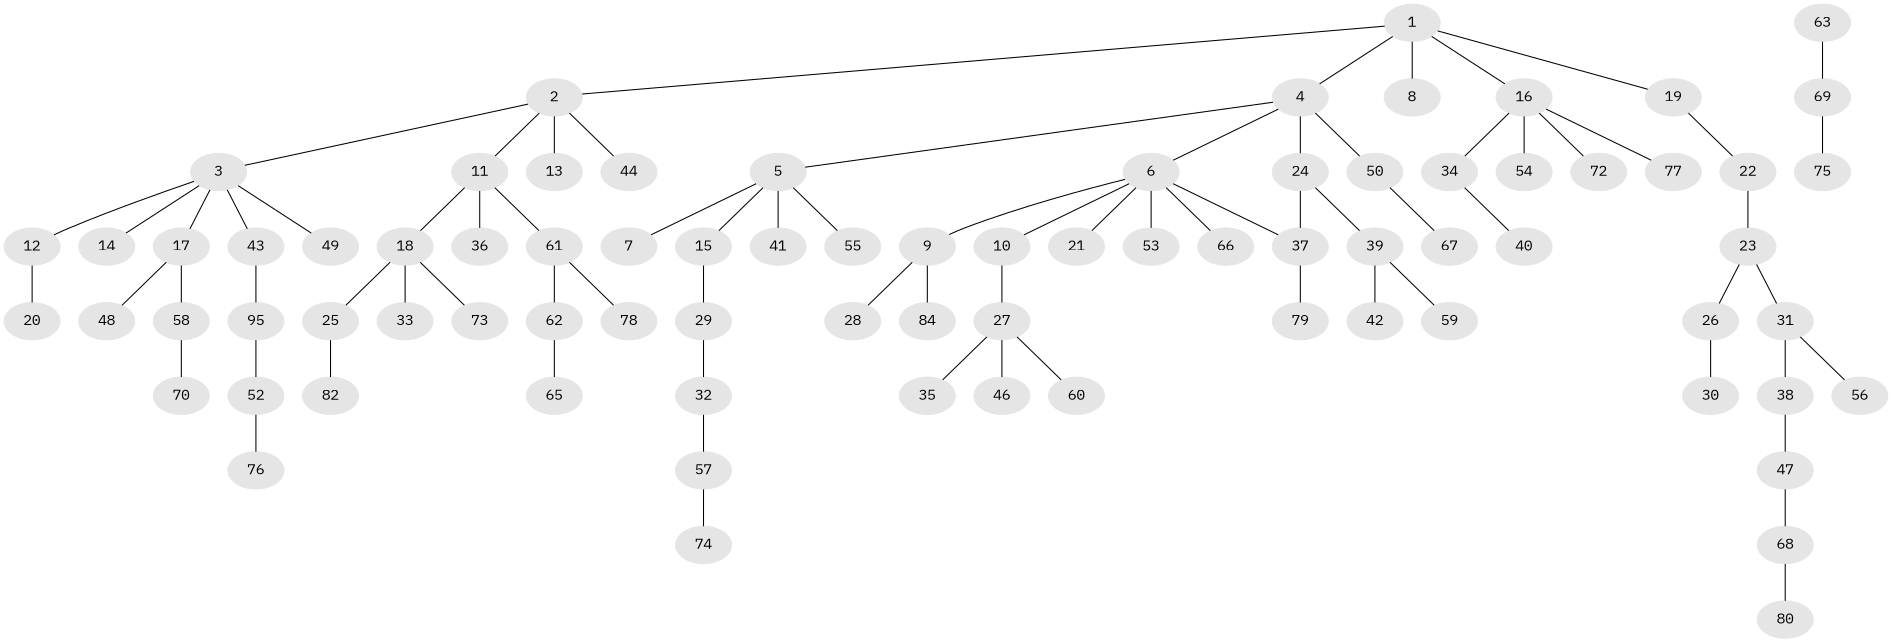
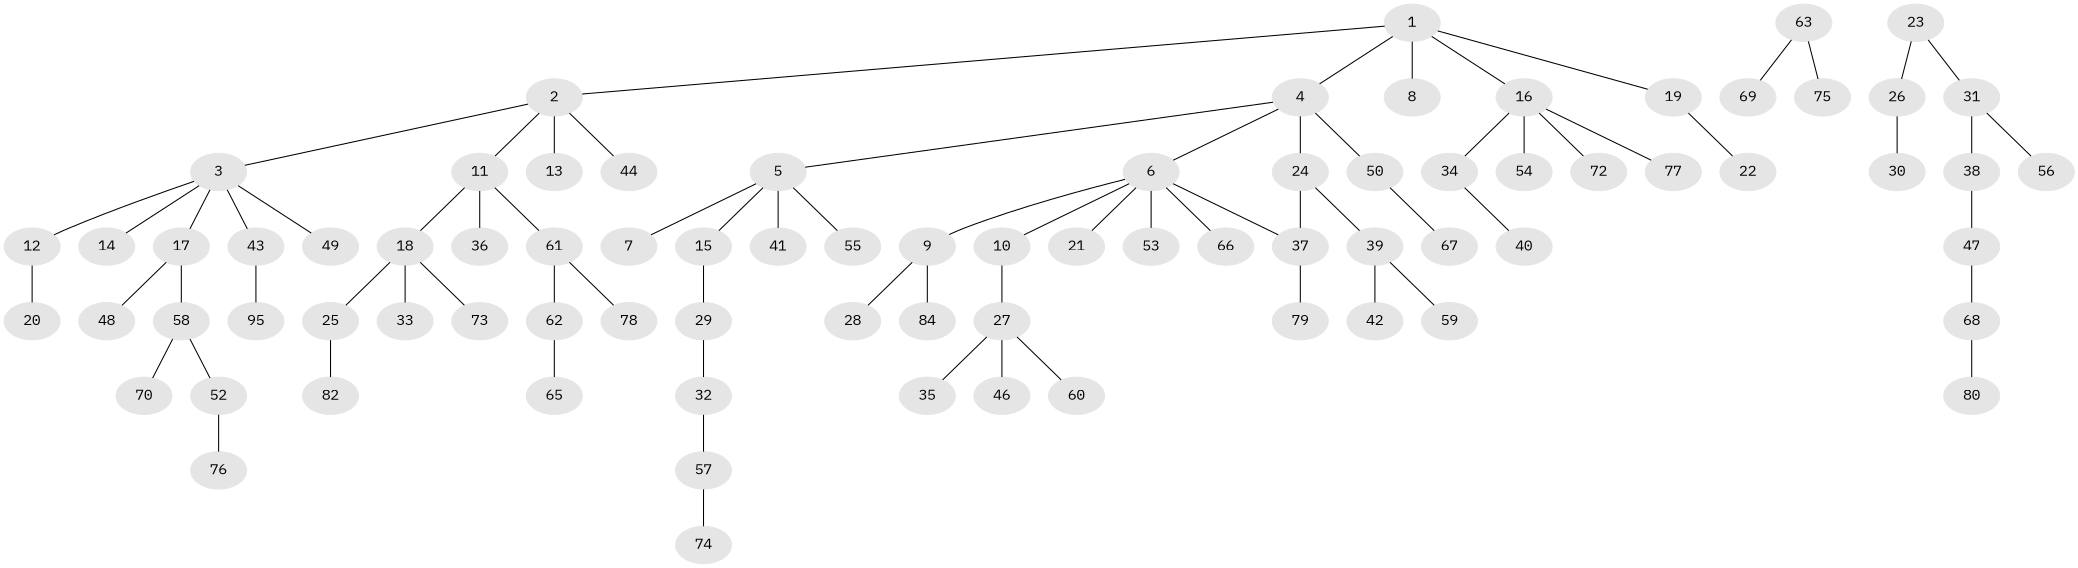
edge "69" -- "75": now "63" -- "75"
edge "22" -- "23": removed
edge "95" -- "52": now "58" -- "52"
